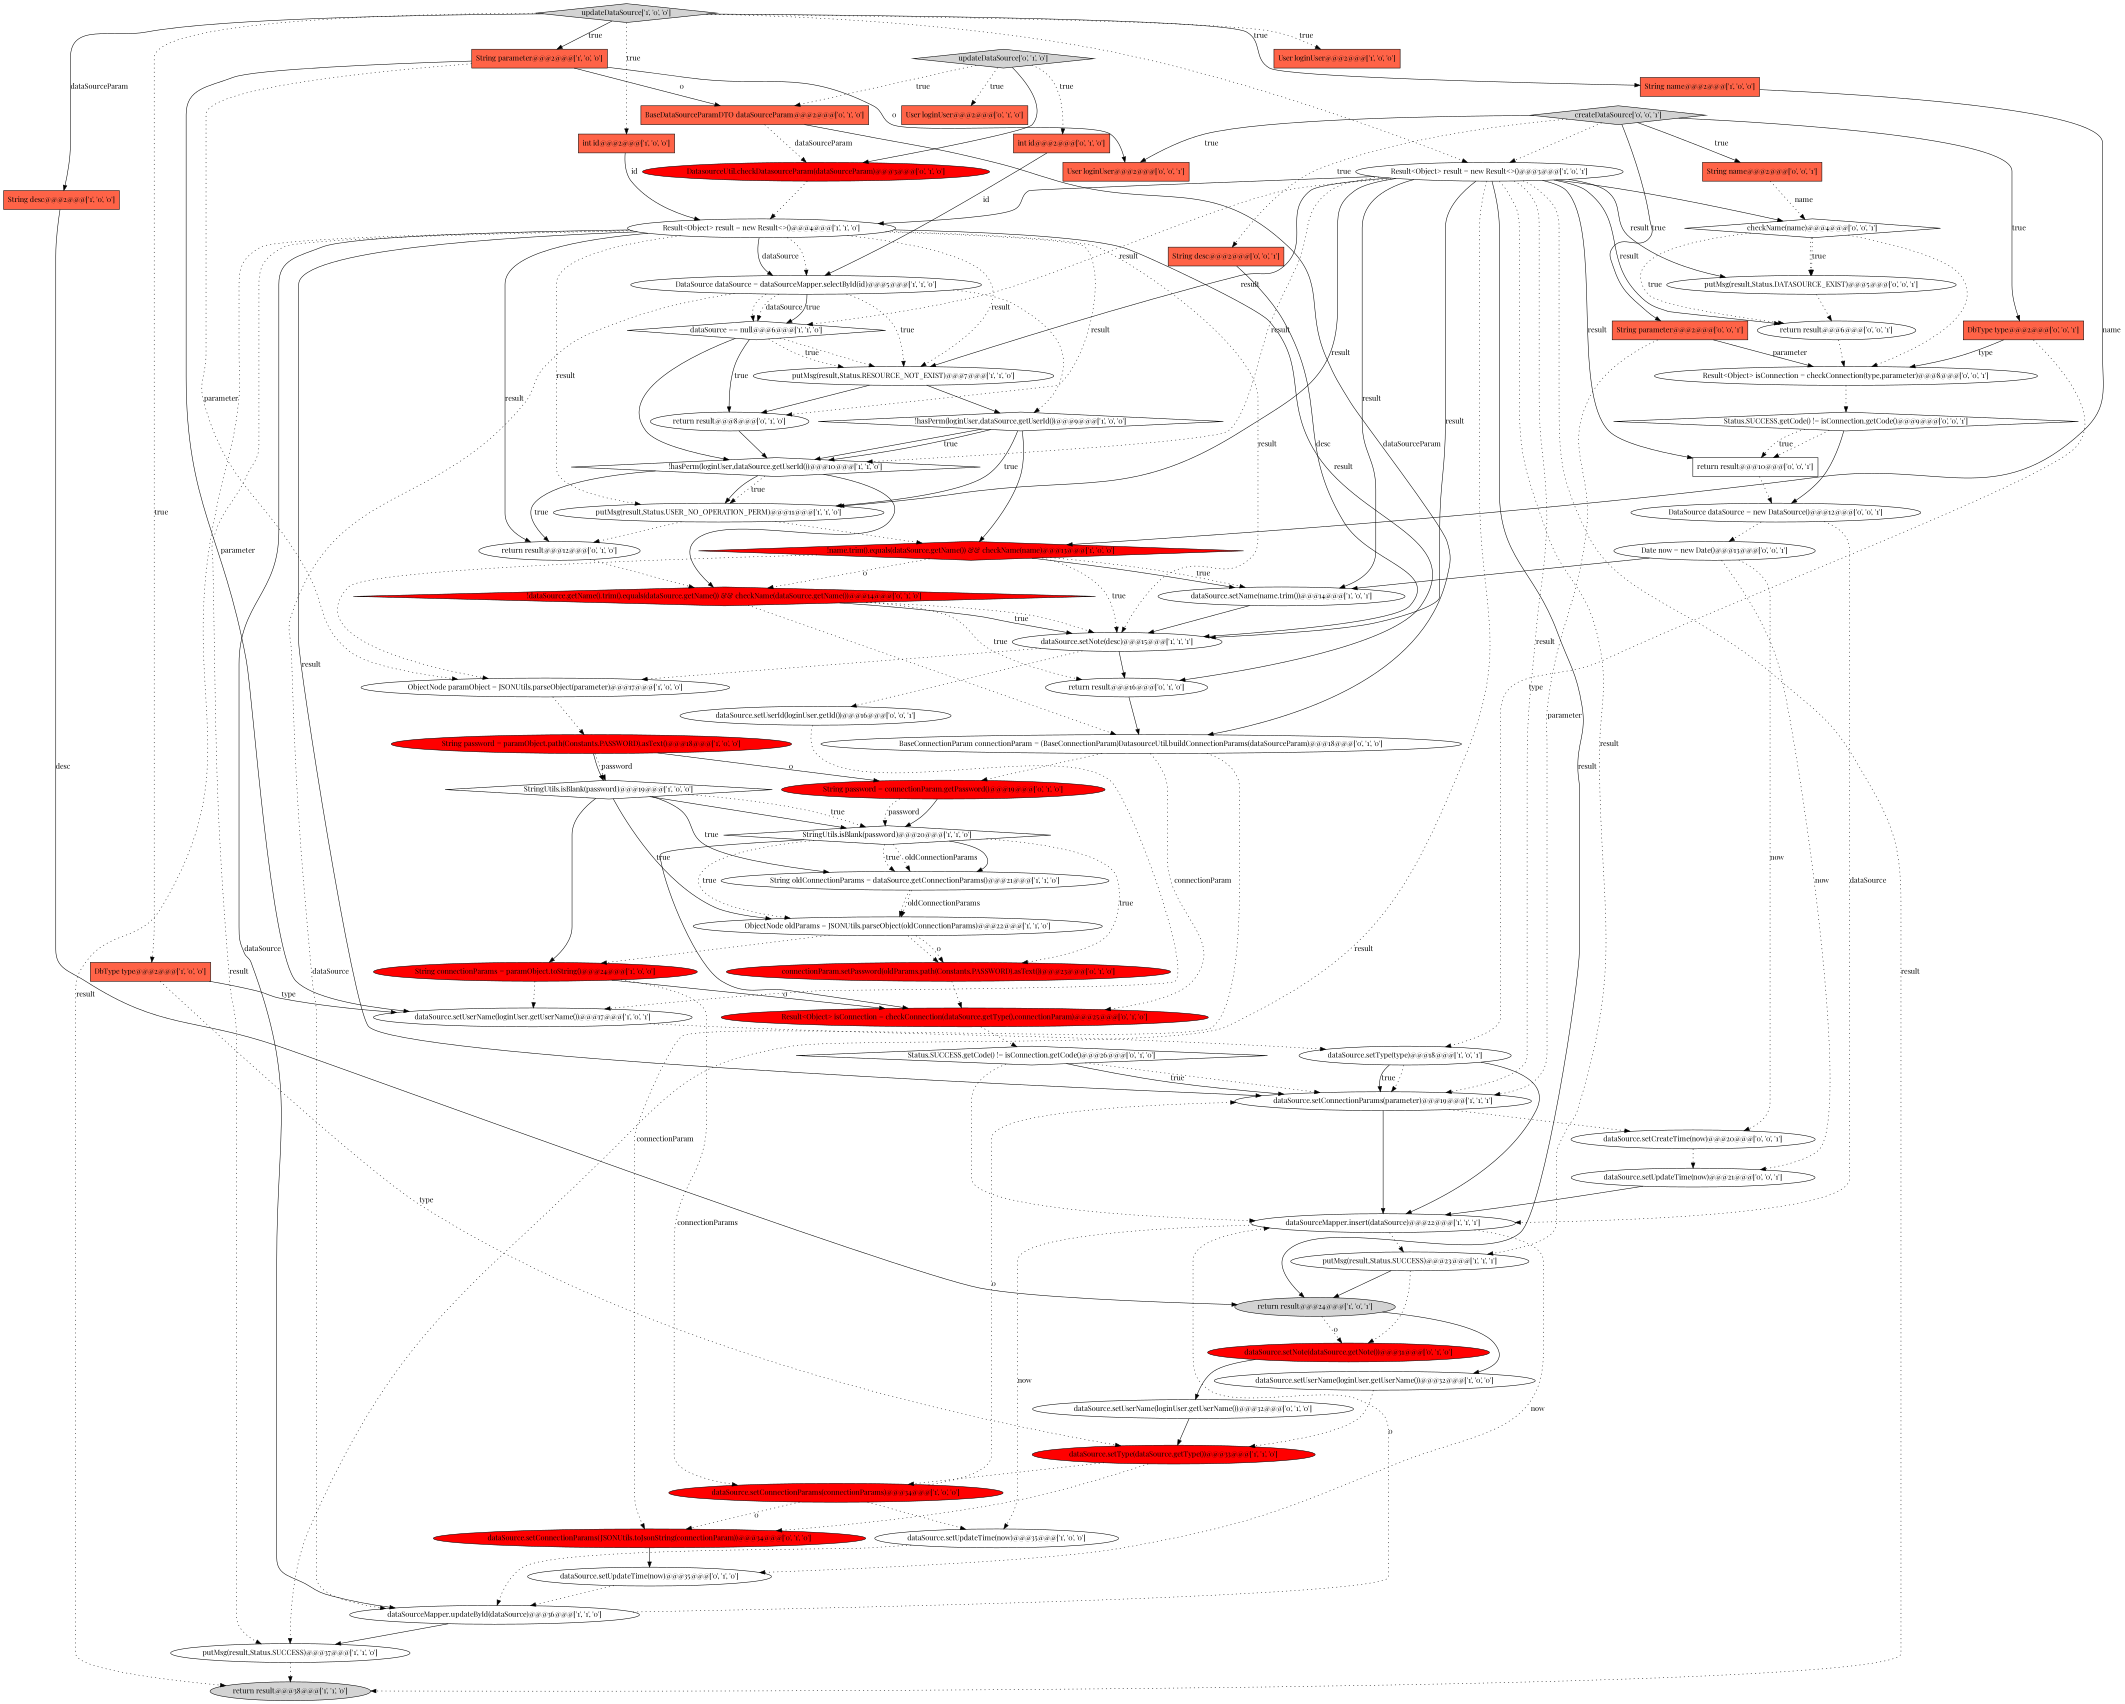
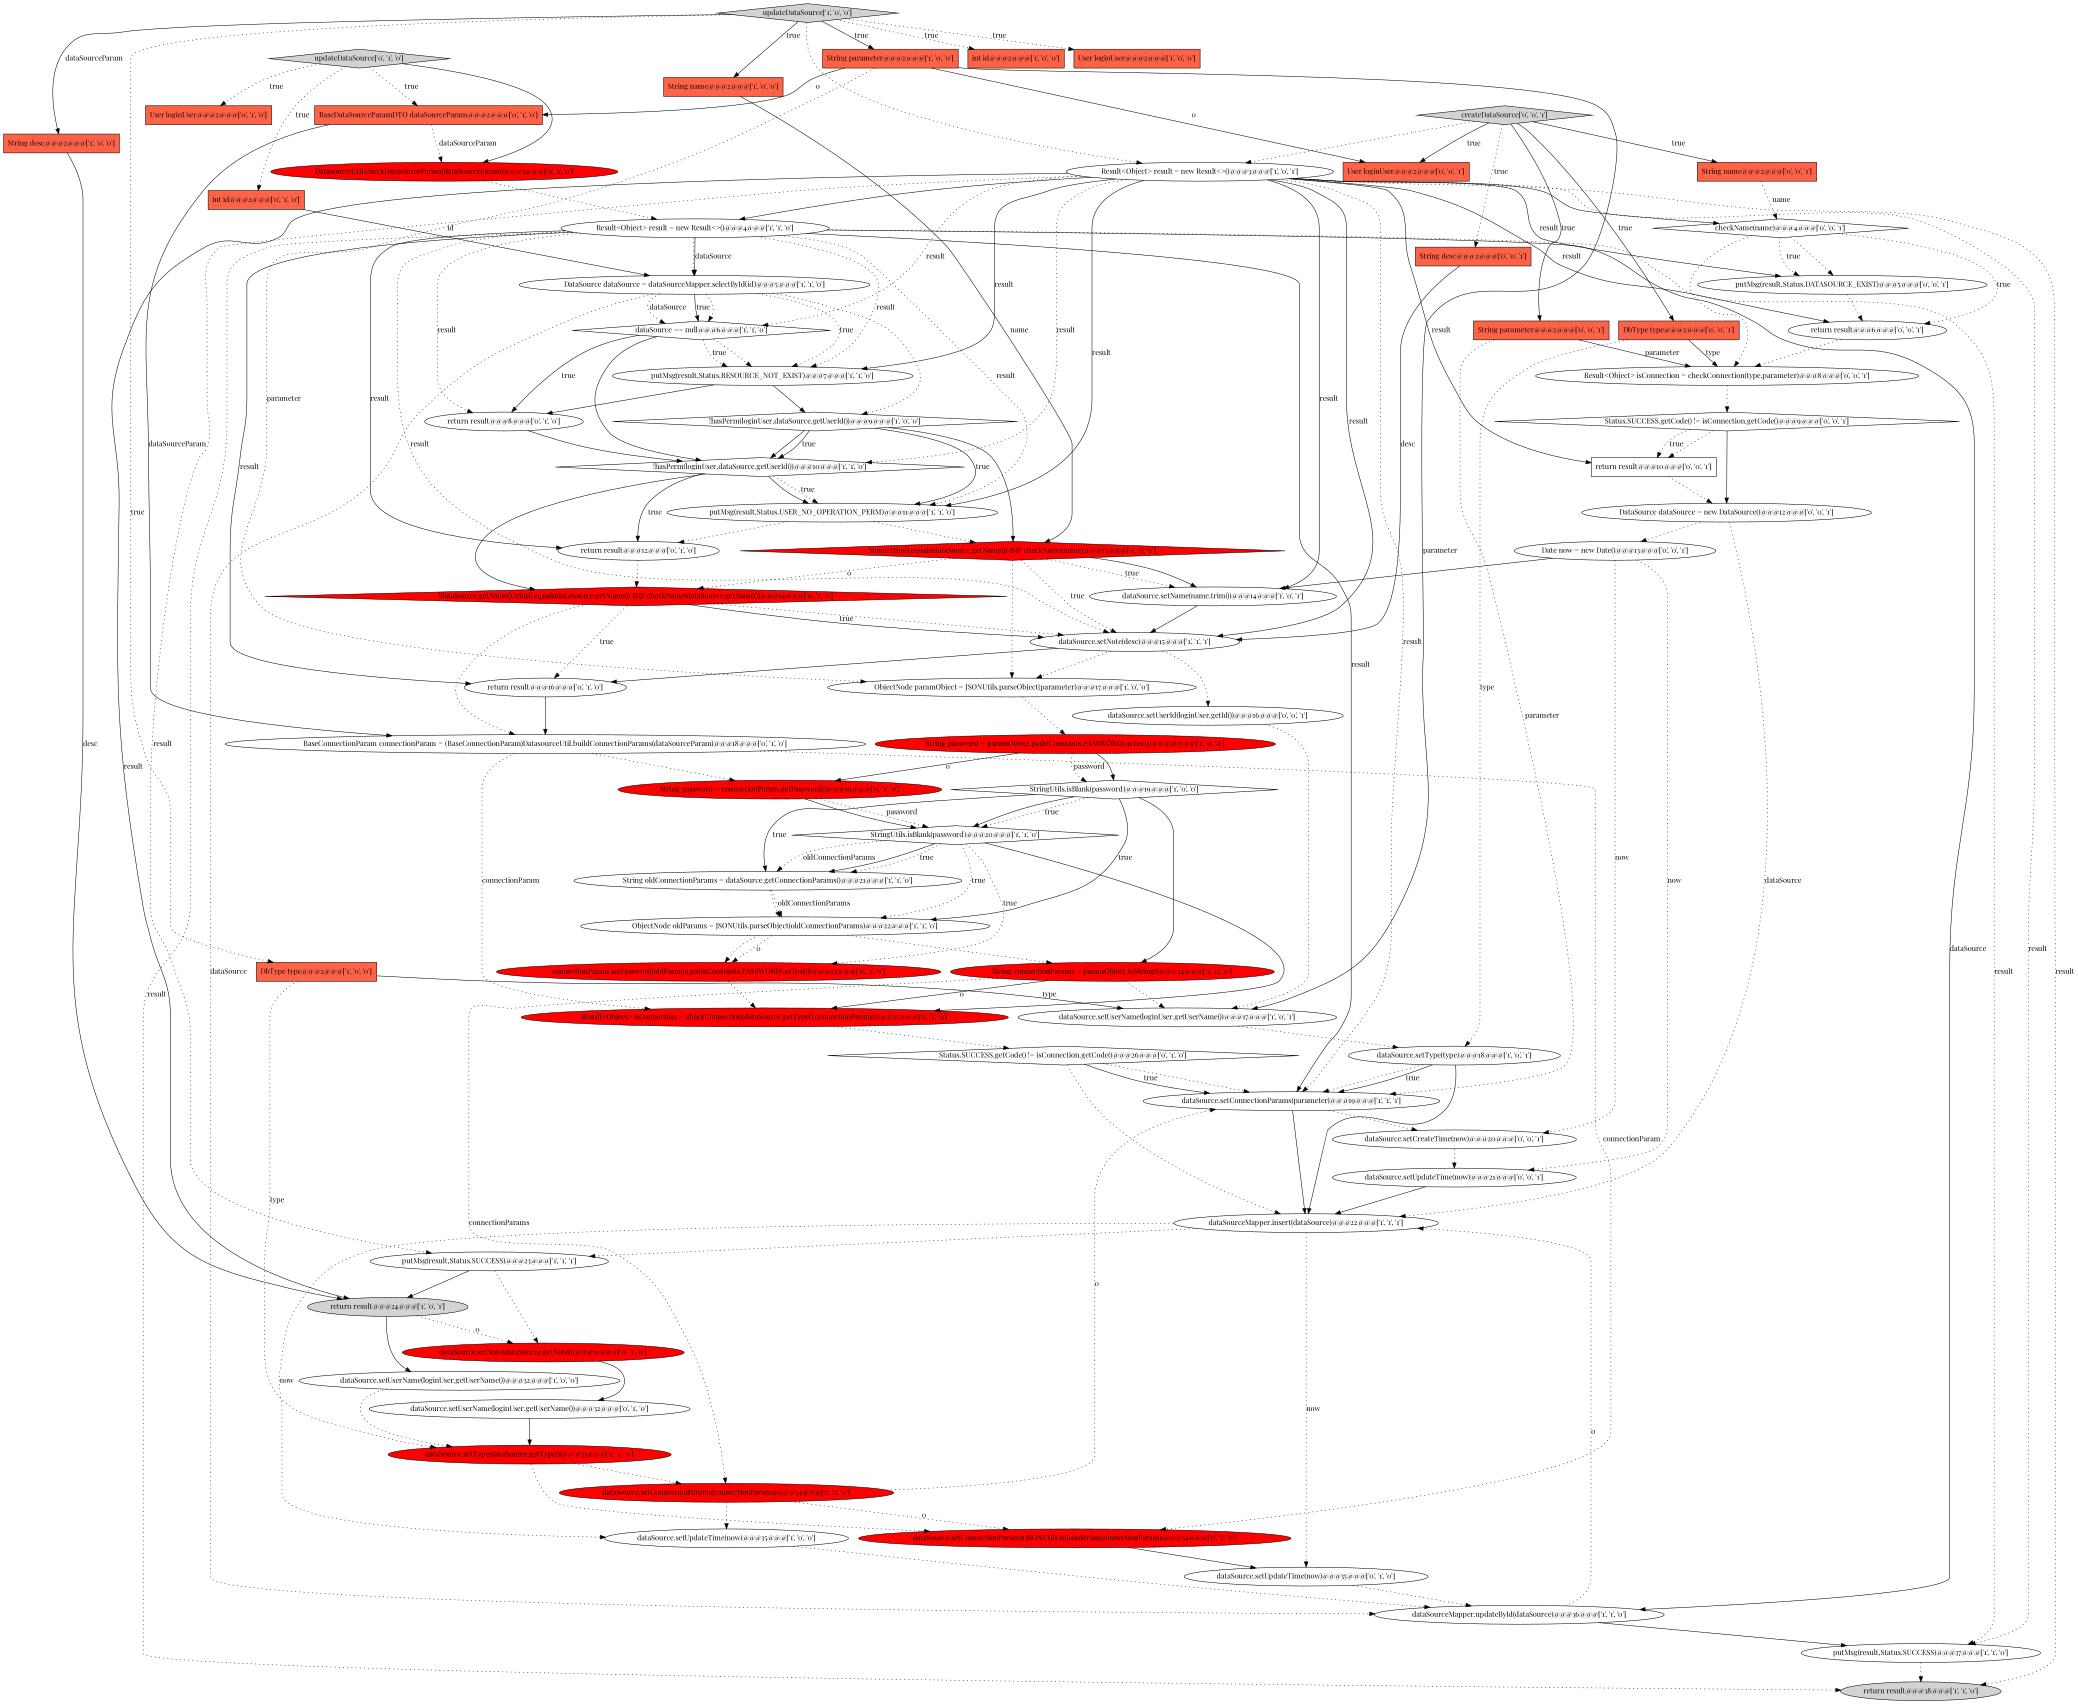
edge "int id@@@2@@@['1', '0', '0']" -> "Result<Object> result = new Result<>()@@@4@@@['1', '1', '0']": removed, label "id"
